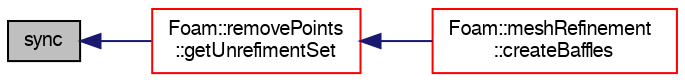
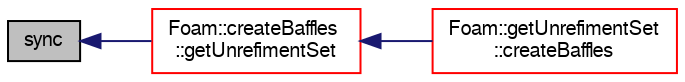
node "Foam::removePoints ::getUnrefimentSet": label "Foam::removePoints ::getUnrefimentSet" -> "Foam::createBaffles ::getUnrefimentSet"
node "Foam::meshRefinement ::createBaffles": label "Foam::meshRefinement ::createBaffles" -> "Foam::getUnrefimentSet ::createBaffles"
